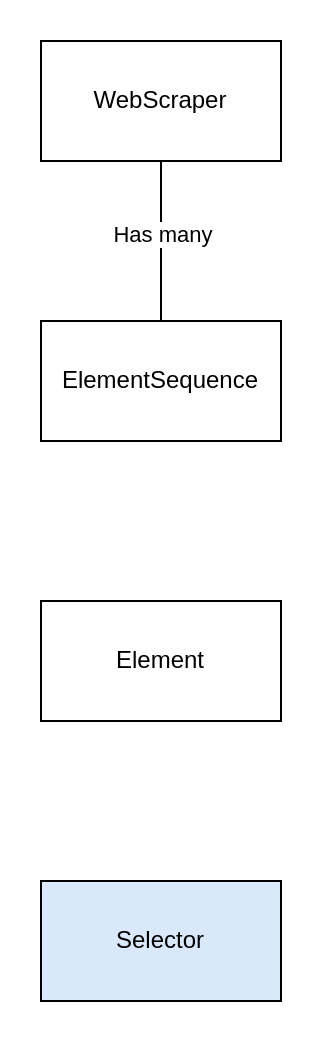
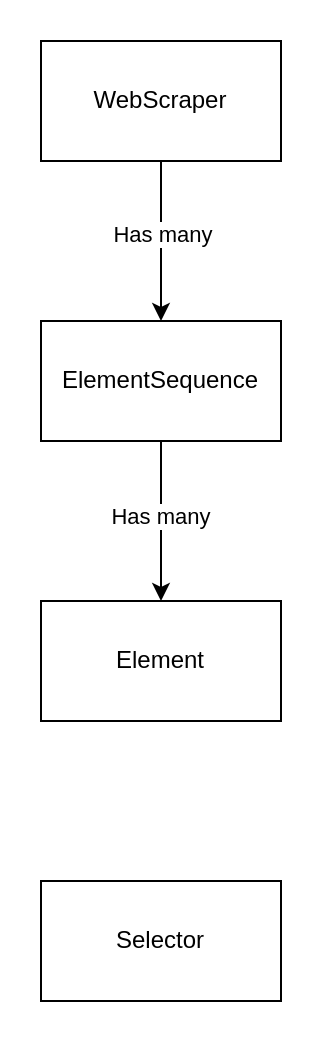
edge "WebScraper" -- "ElementSequence": arrowhead none -> classic
edge "ElementSequence" -> "Element": added, label "Has many"
node "Selector": fillcolor #dae8fc -> #ffffff
